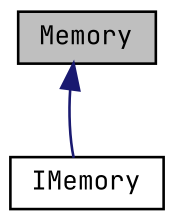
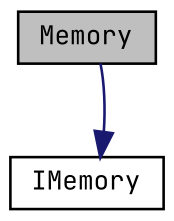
edge "IMemory" -> "Memory": reversed
